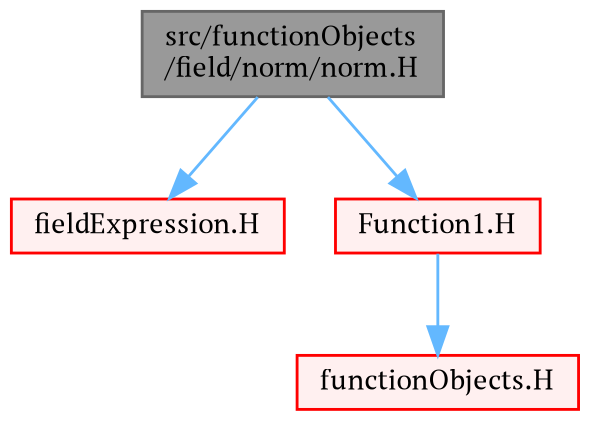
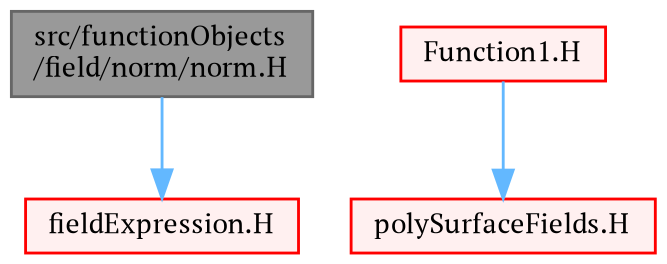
edge "src/functionObjects /field/norm/norm.H" -> "Function1.H": removed
node "functionObjects.H": label "functionObjects.H" -> "polySurfaceFields.H"
